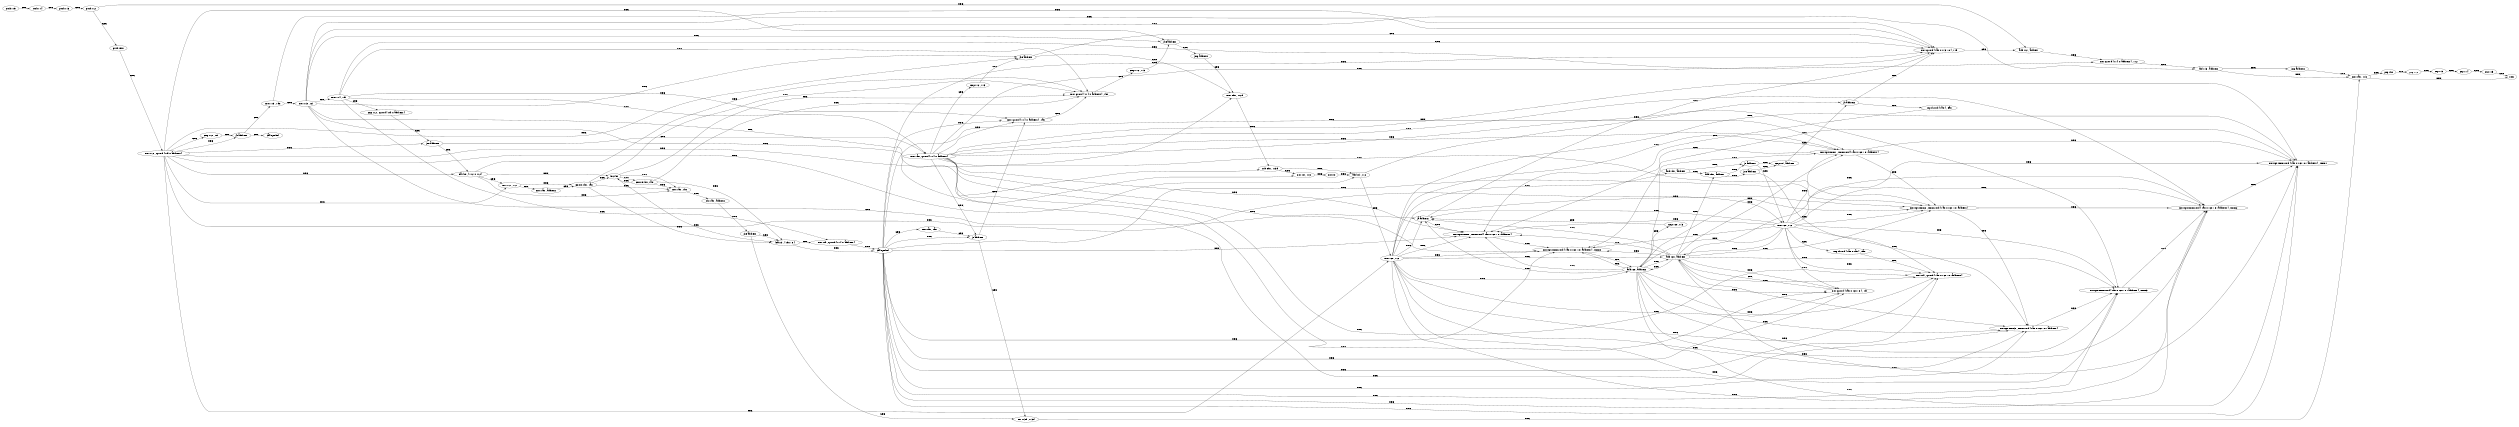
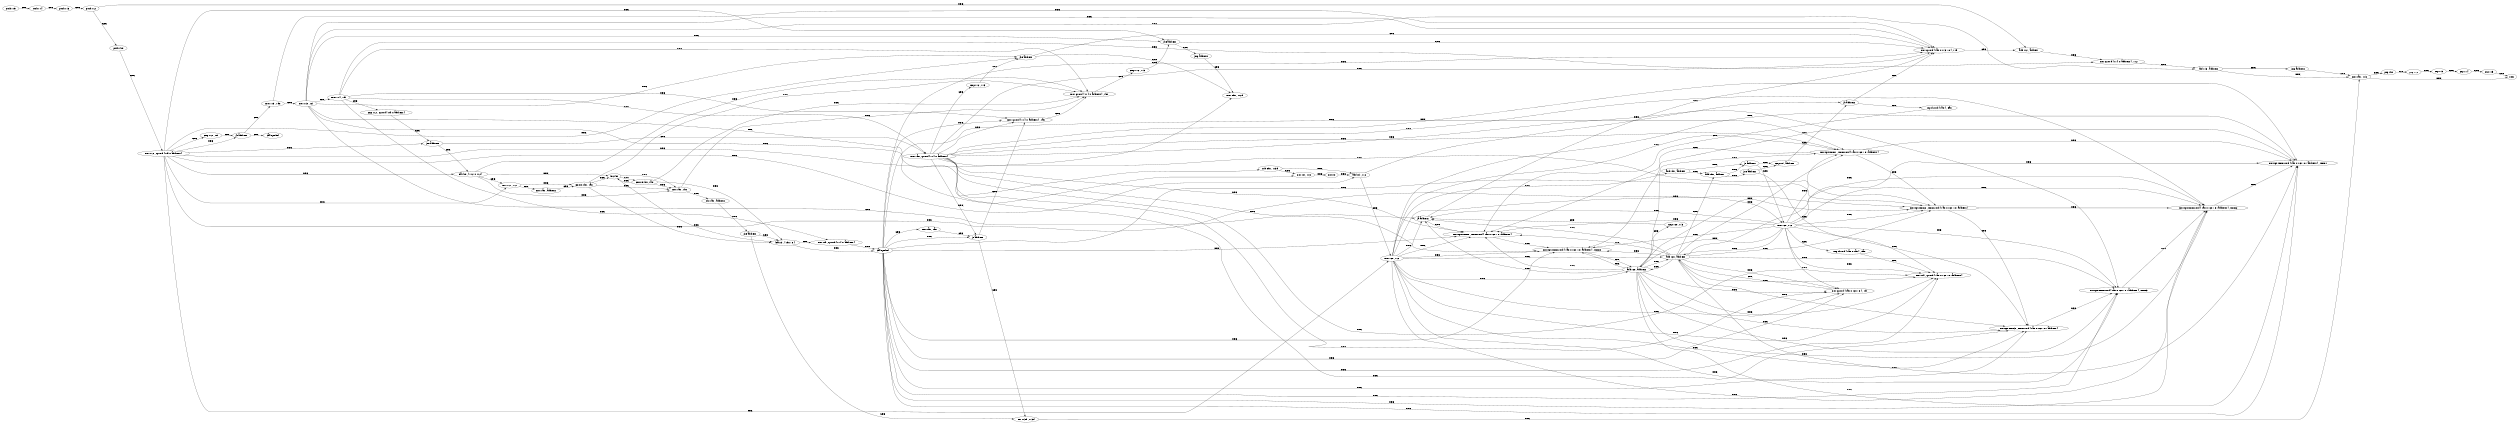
node "push retn": label "push retn" -> "push rbx"
edge "inc rbx" -> "mov qword [ r14 + address ] , rbx": now "mov rax , rbx" -> "mov qword [ r14 + address ] , rbx"
edge "mov edx , r12d" -> "sub edx , r13d": removed, label "DFG"
